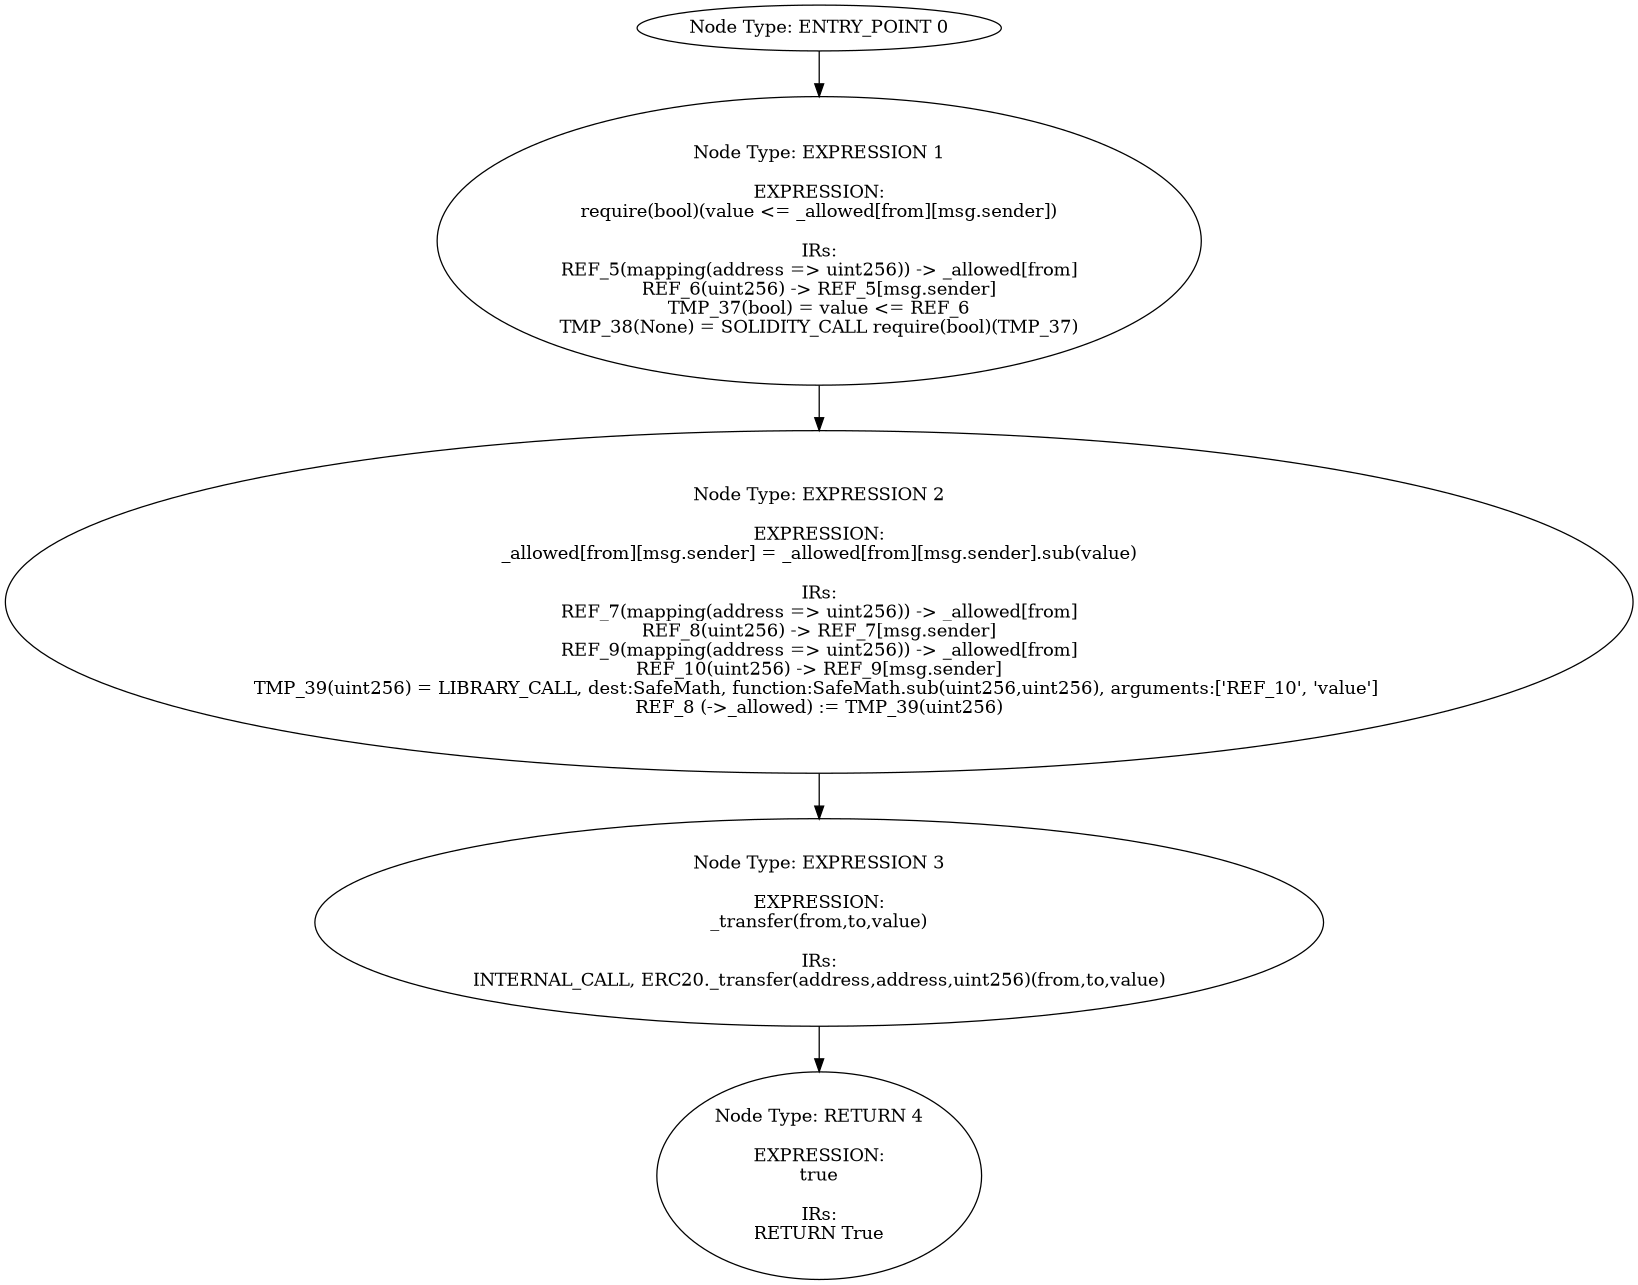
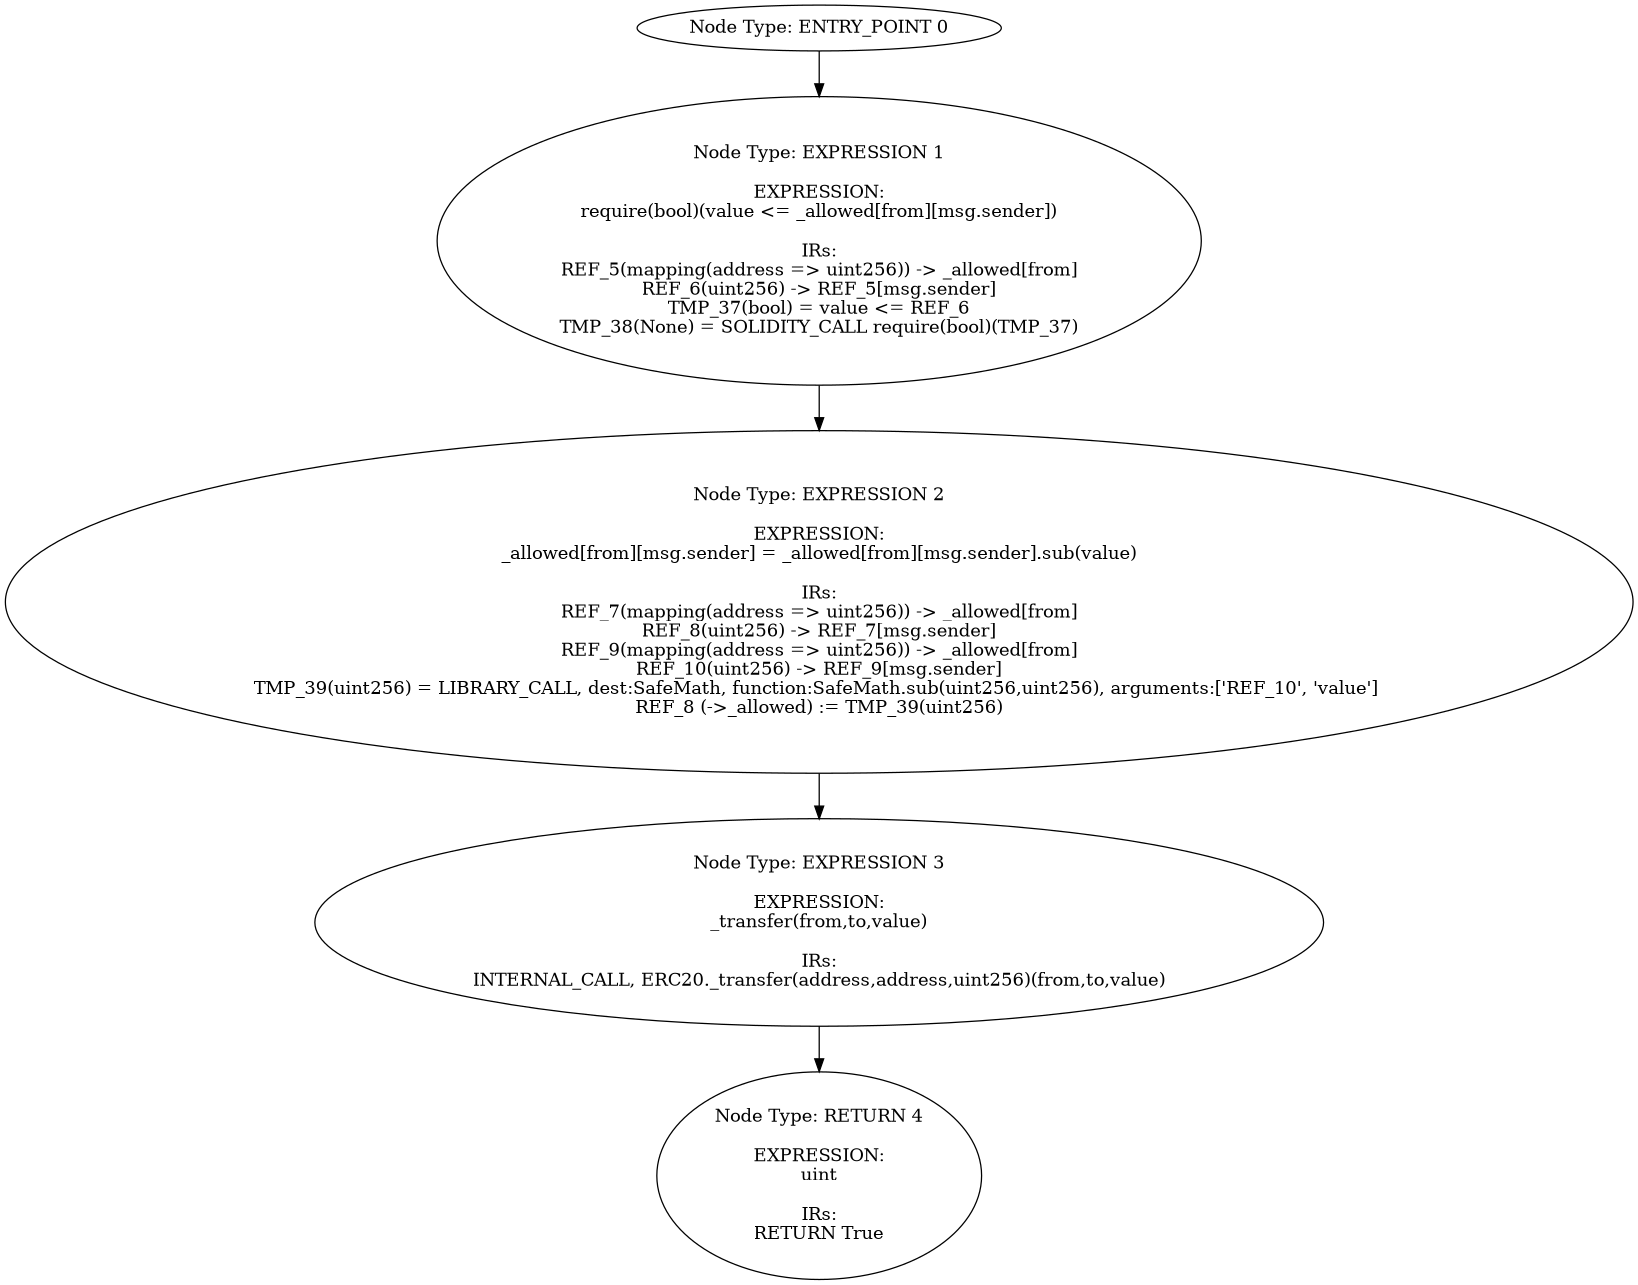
node "Node Type: RETURN 4 EXPRESSION: true IRs: RETURN True": label "Node Type: RETURN 4 EXPRESSION: true IRs: RETURN True" -> "Node Type: RETURN 4 EXPRESSION: uint IRs: RETURN True"
